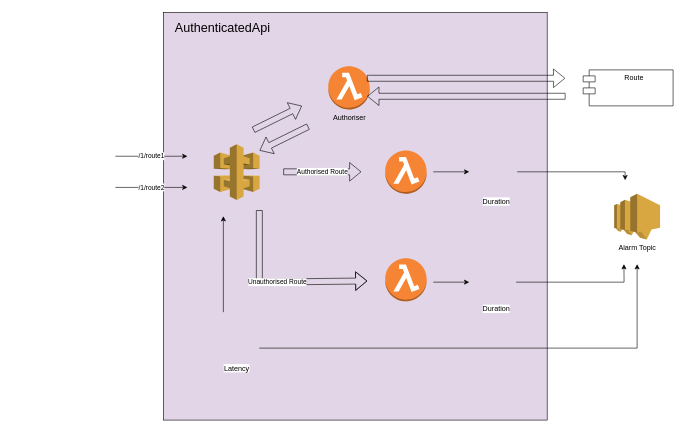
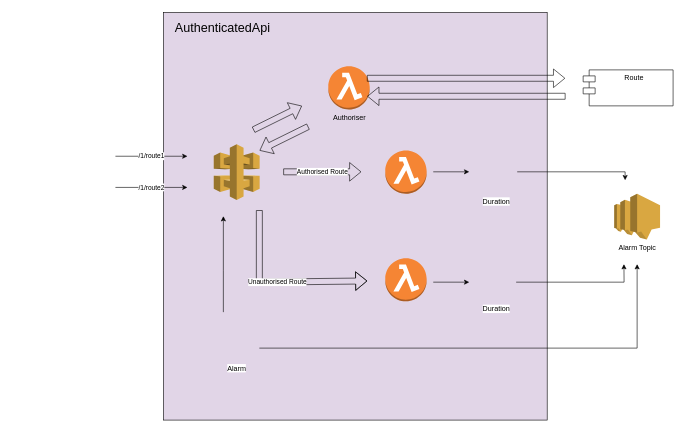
node "Latency": label "Latency" -> "Alarm"
